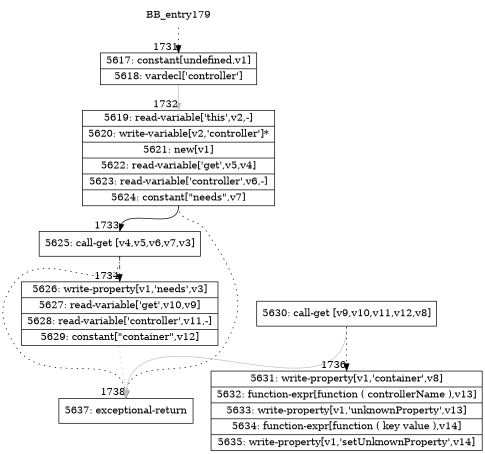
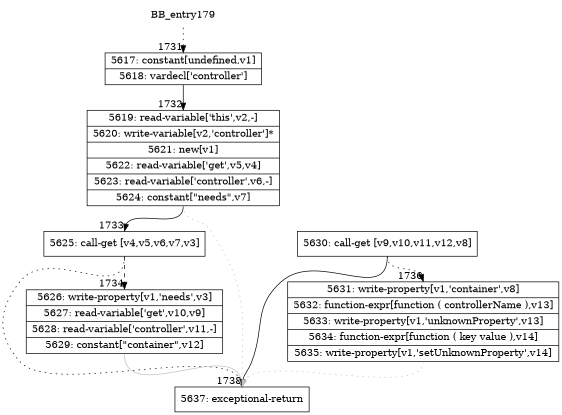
edge "5617: constant[undefined,v1]" -> "5619: read-variable['this',v2,-]": color gray -> black
edge "5619: read-variable['this',v2,-]" -> "5637: exceptional-return": color black -> gray
edge "5630: call-get [v9,v10,v11,v12,v8]" -> "5637: exceptional-return": color gray -> black
edge "5626: write-property[v1,'needs',v3]" -> "5637: exceptional-return": style dotted -> solid
edge "5631: write-property[v1,'container',v8]" -> "5637: exceptional-return": added
